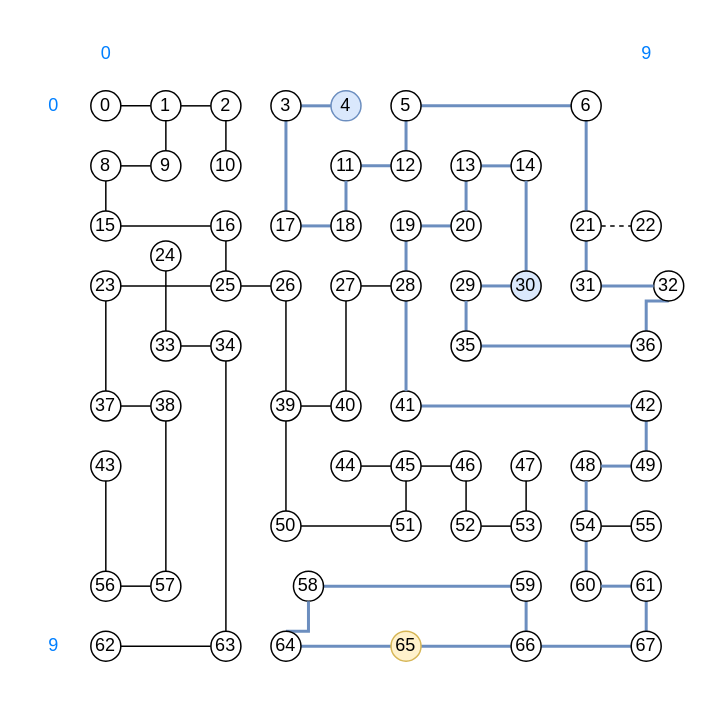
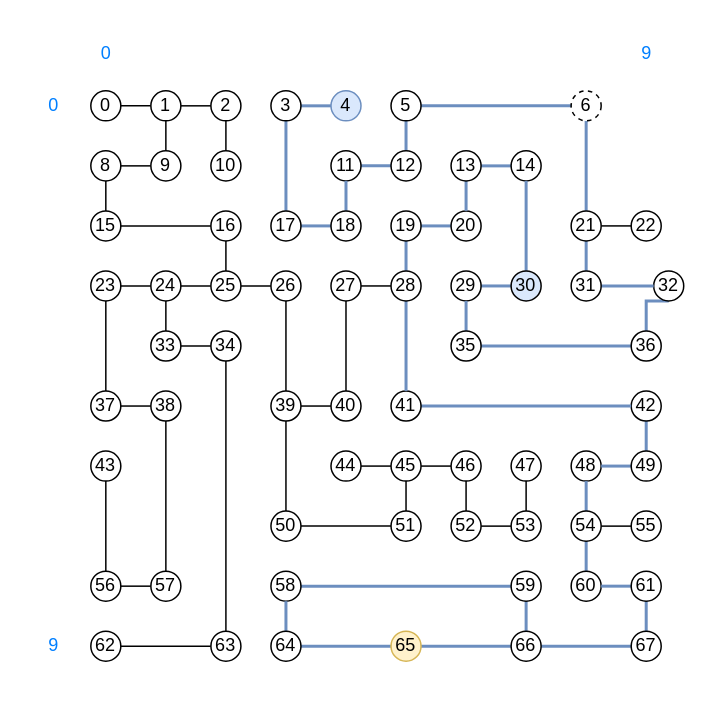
node "6": style solid -> dashed
edge "21" -- "22": style dashed -> solid
node "24": moved (166, 256) -> (166, 286)
node "58": moved (308, 586) -> (286, 586)
